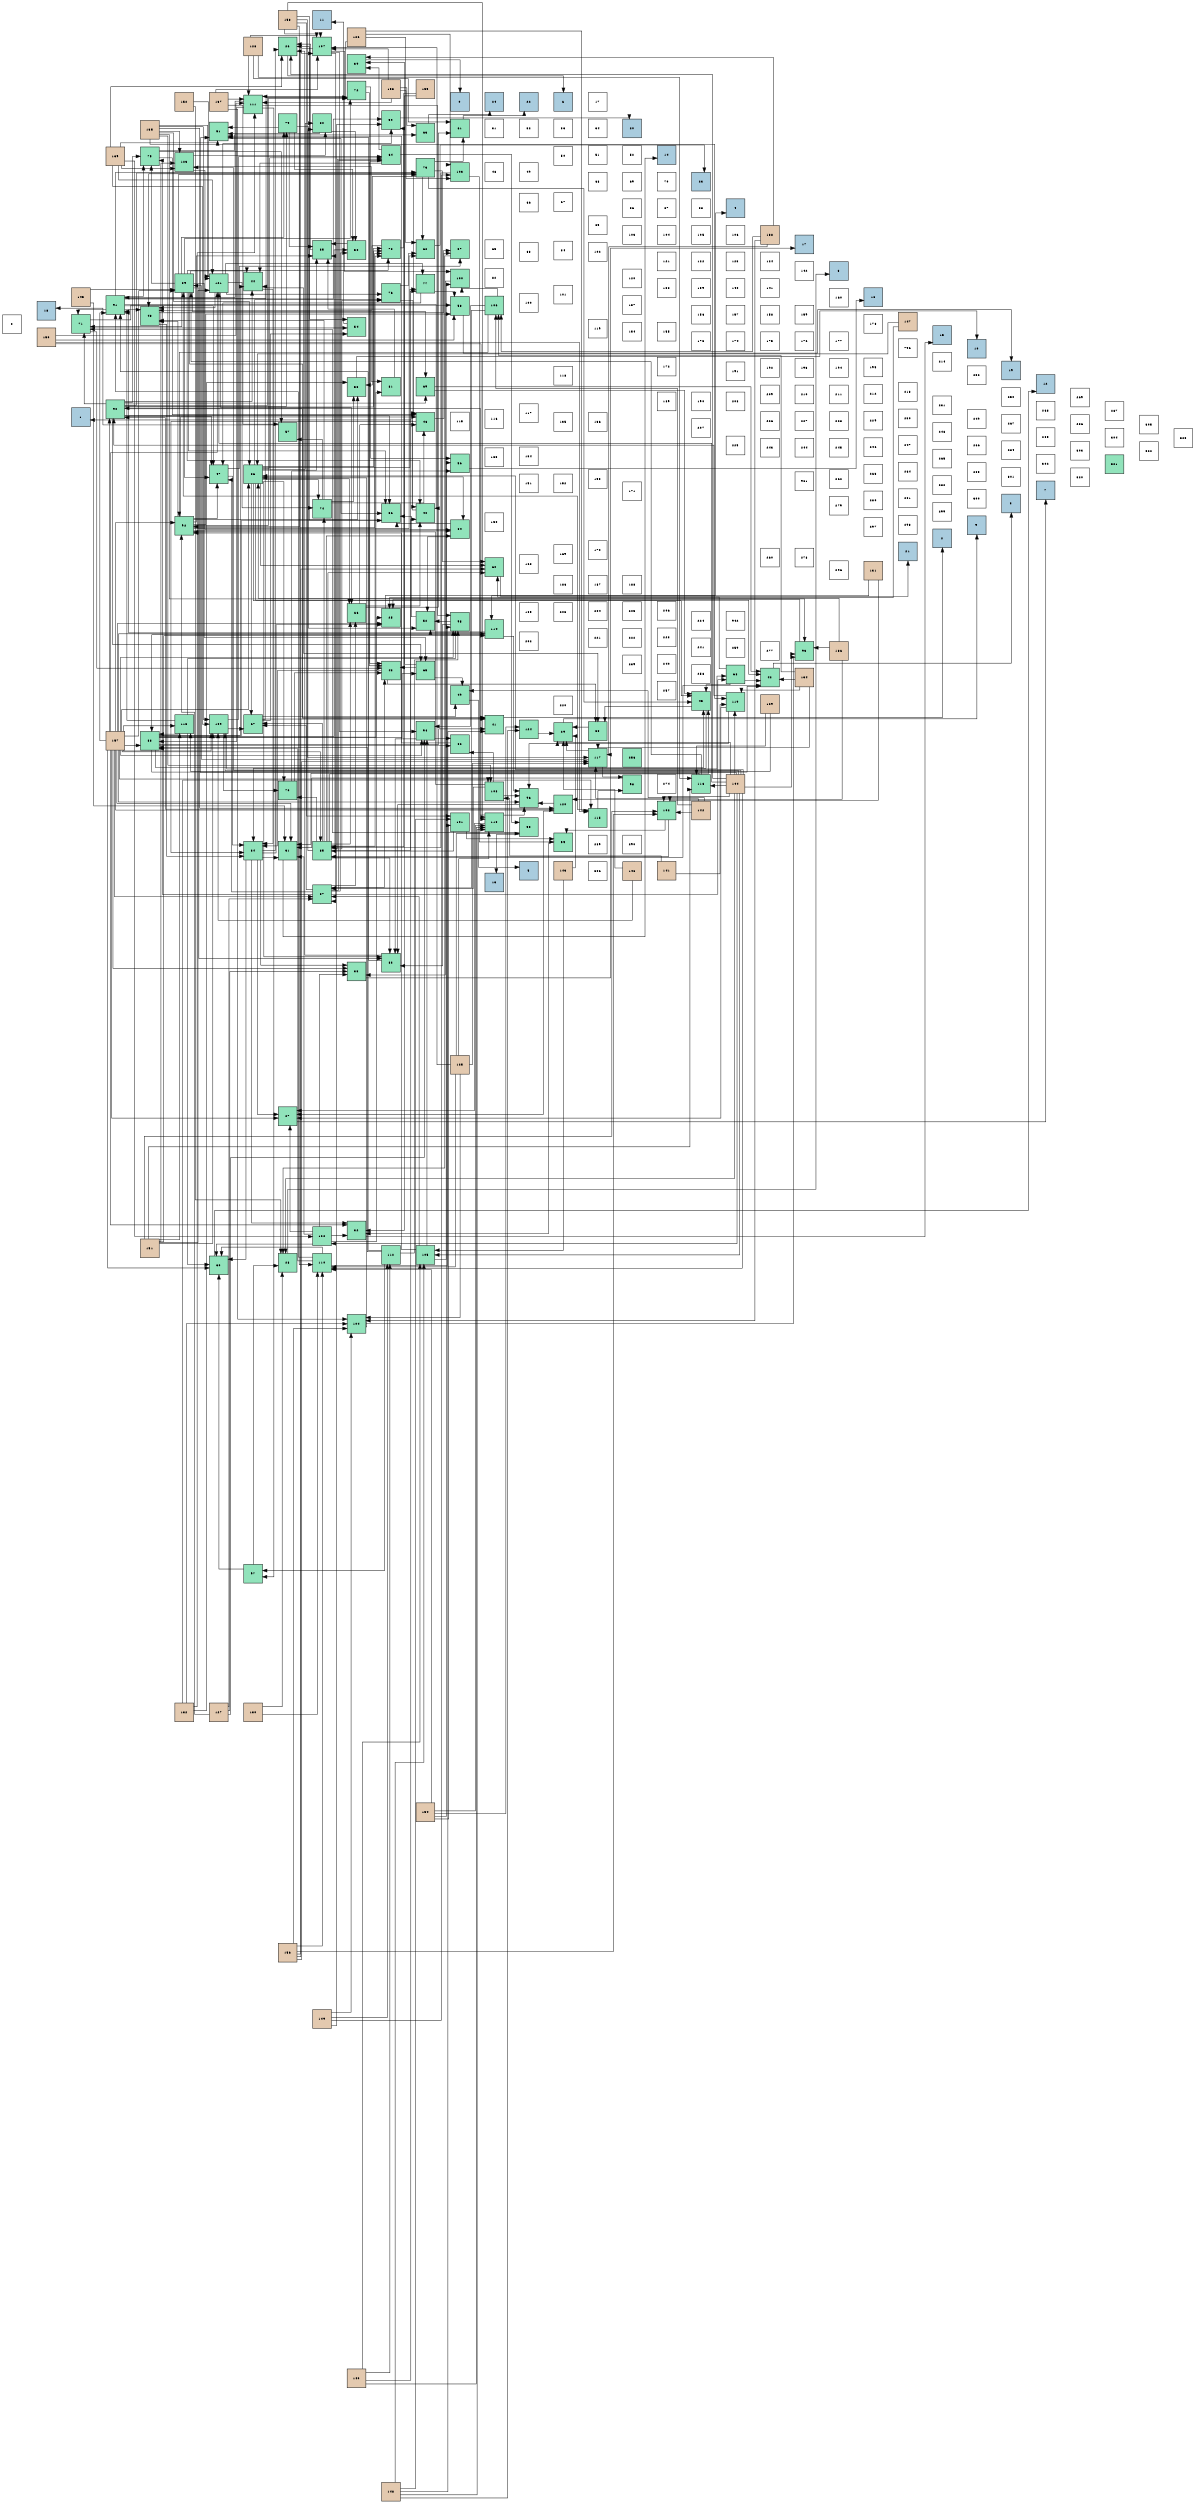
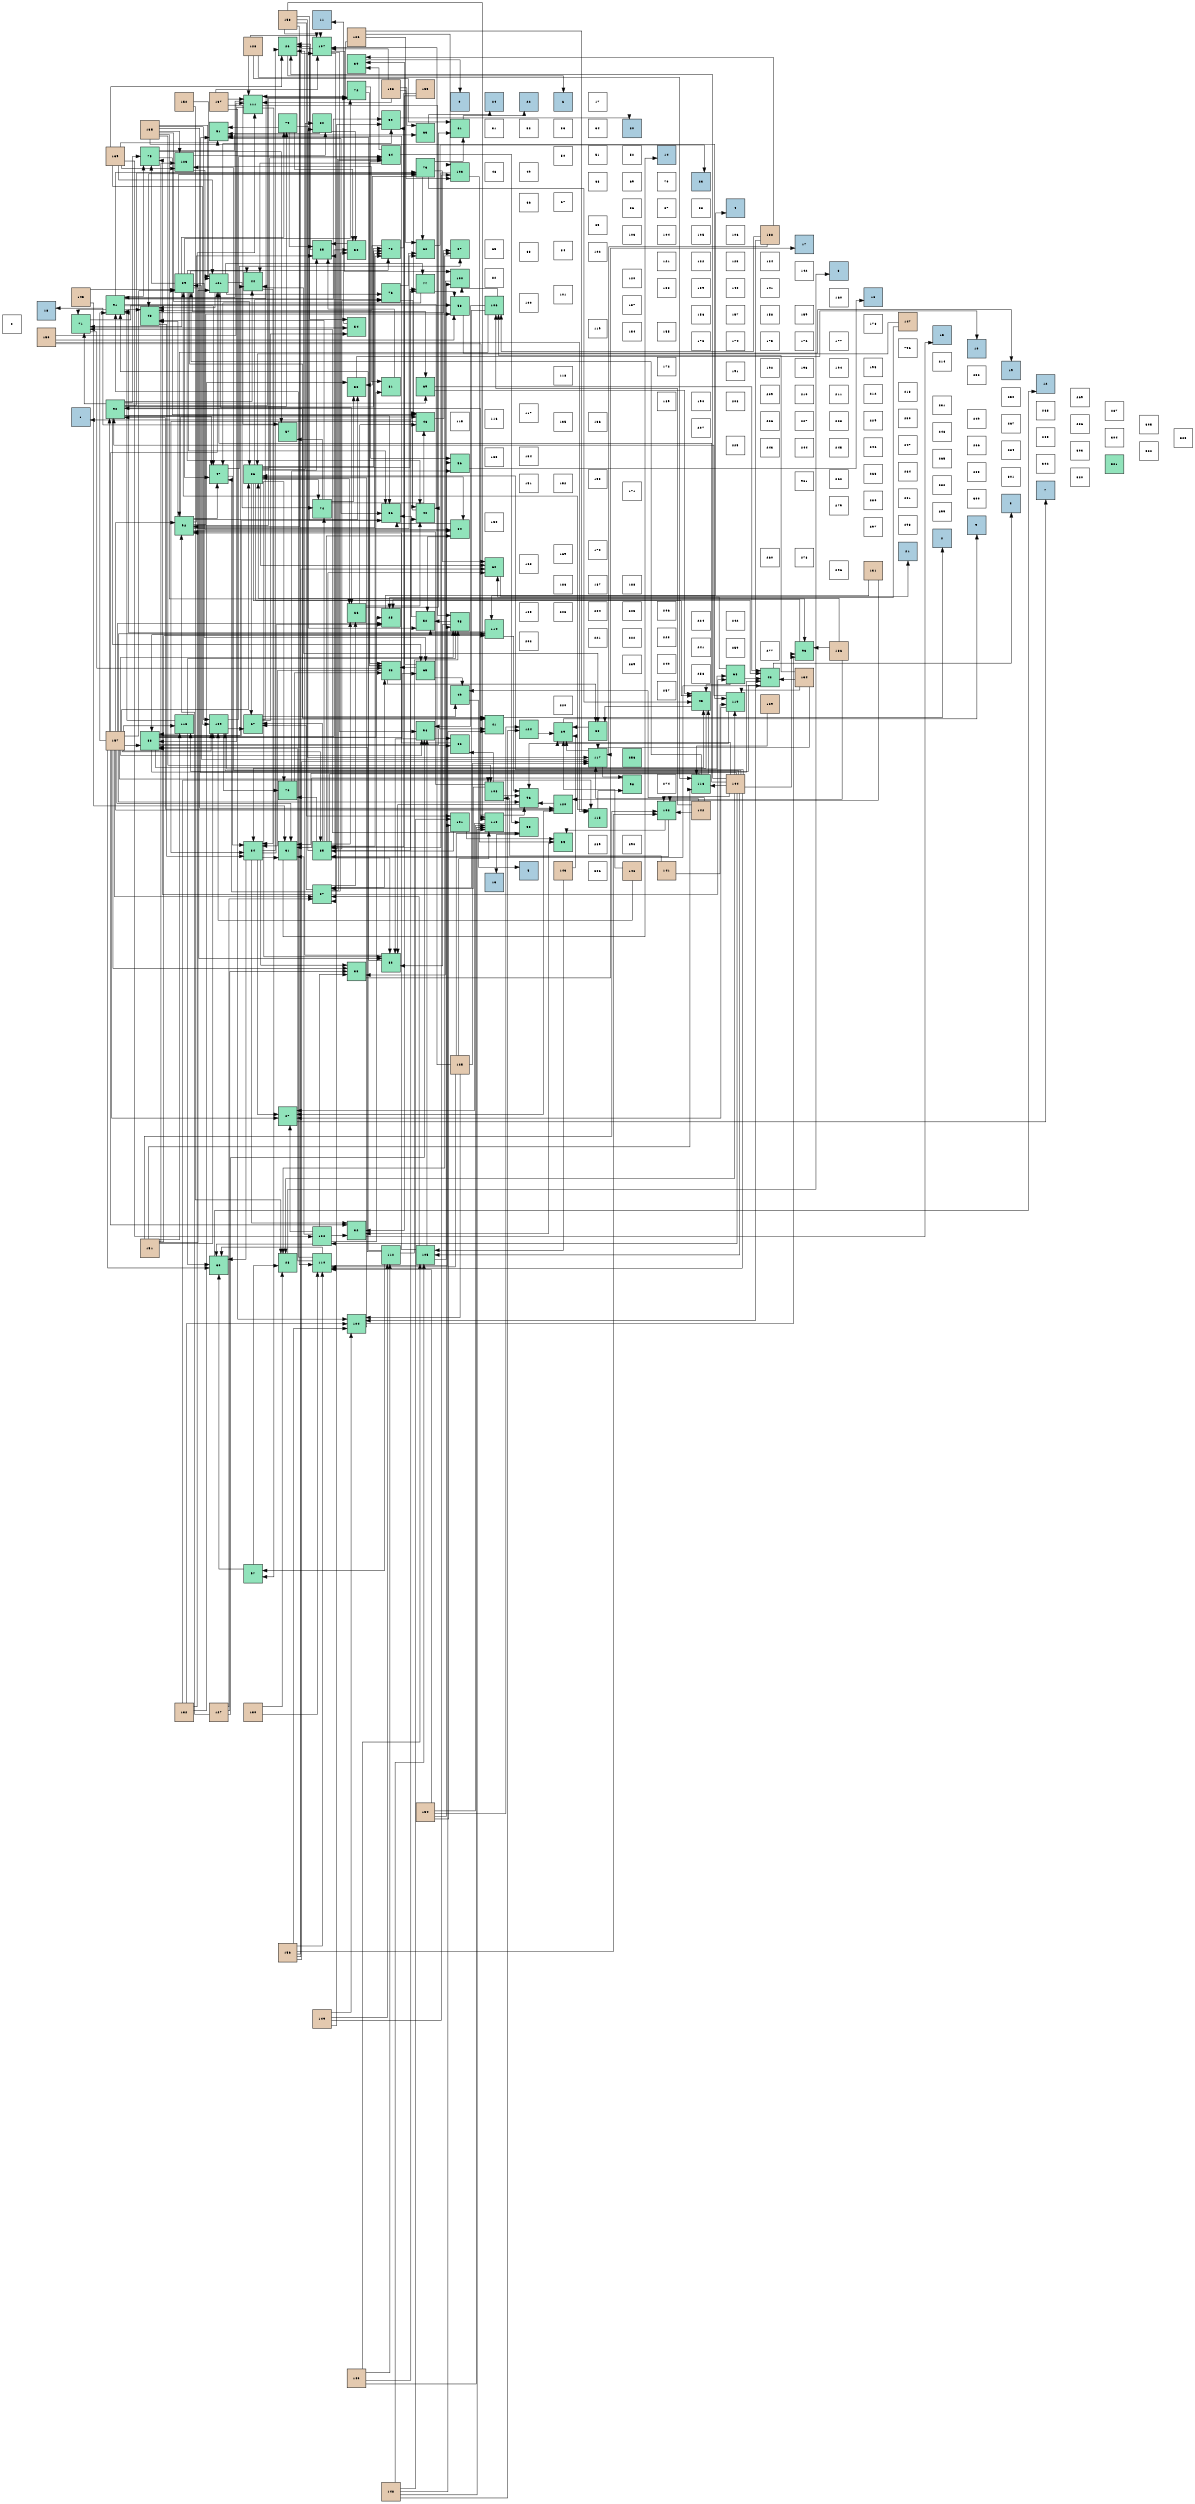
node "942": label "942" -> "242"
edge "129" -> "113": now "42" -> "113"
